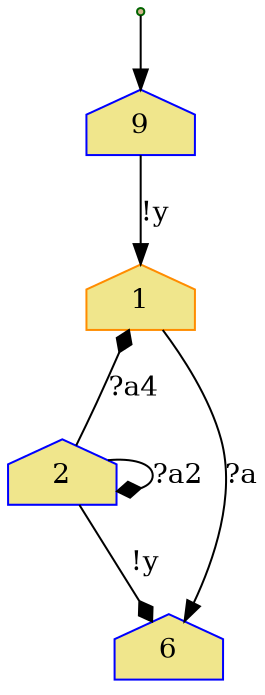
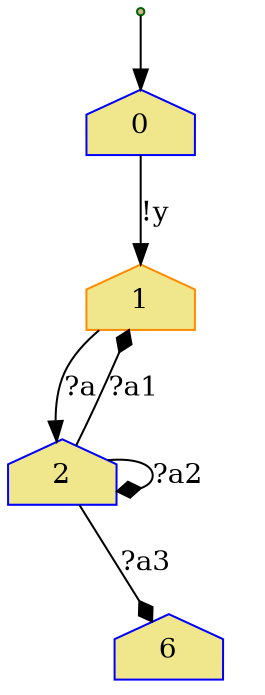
node "9": label "9" -> "0"
edge "2" -> "1": label "?a4" -> "?a1"
edge "1" -> "6": now "1" -> "2"
edge "2" -> "6": label "!y" -> "?a3"
